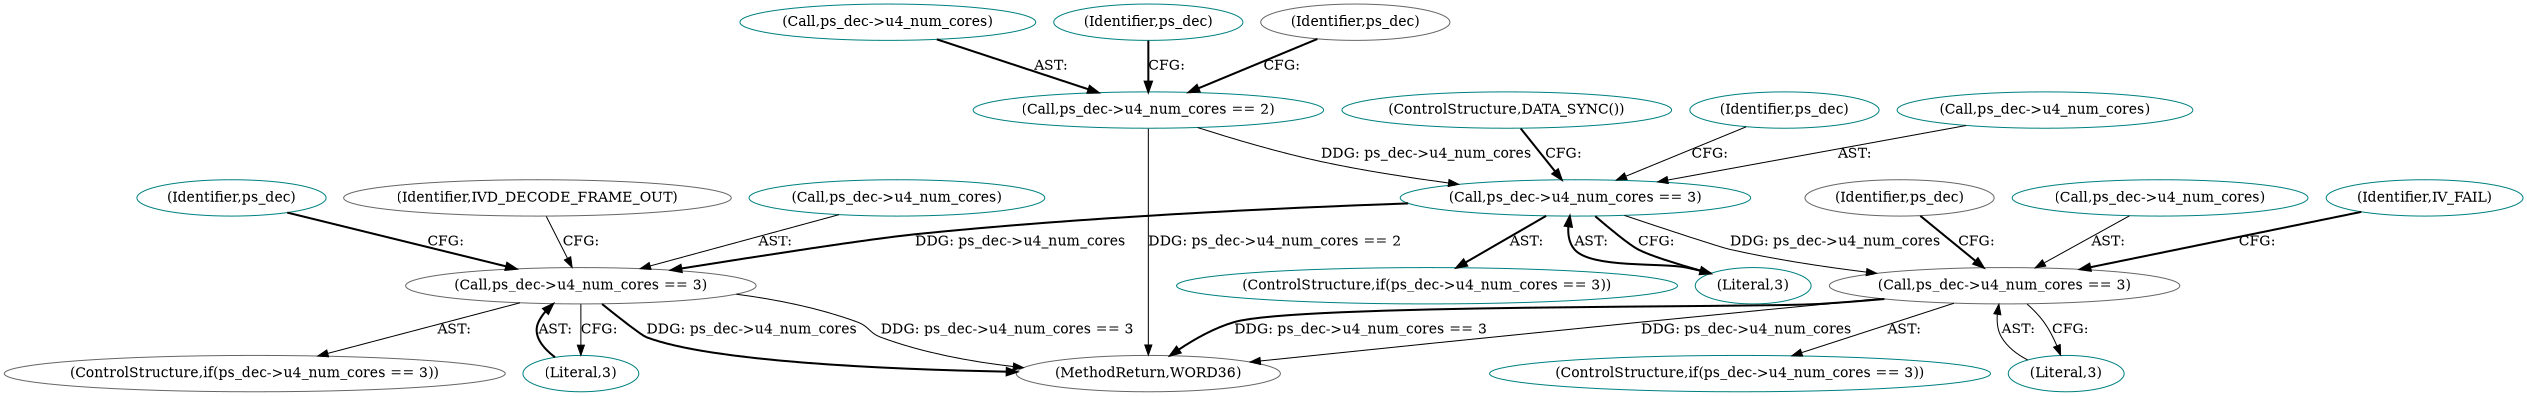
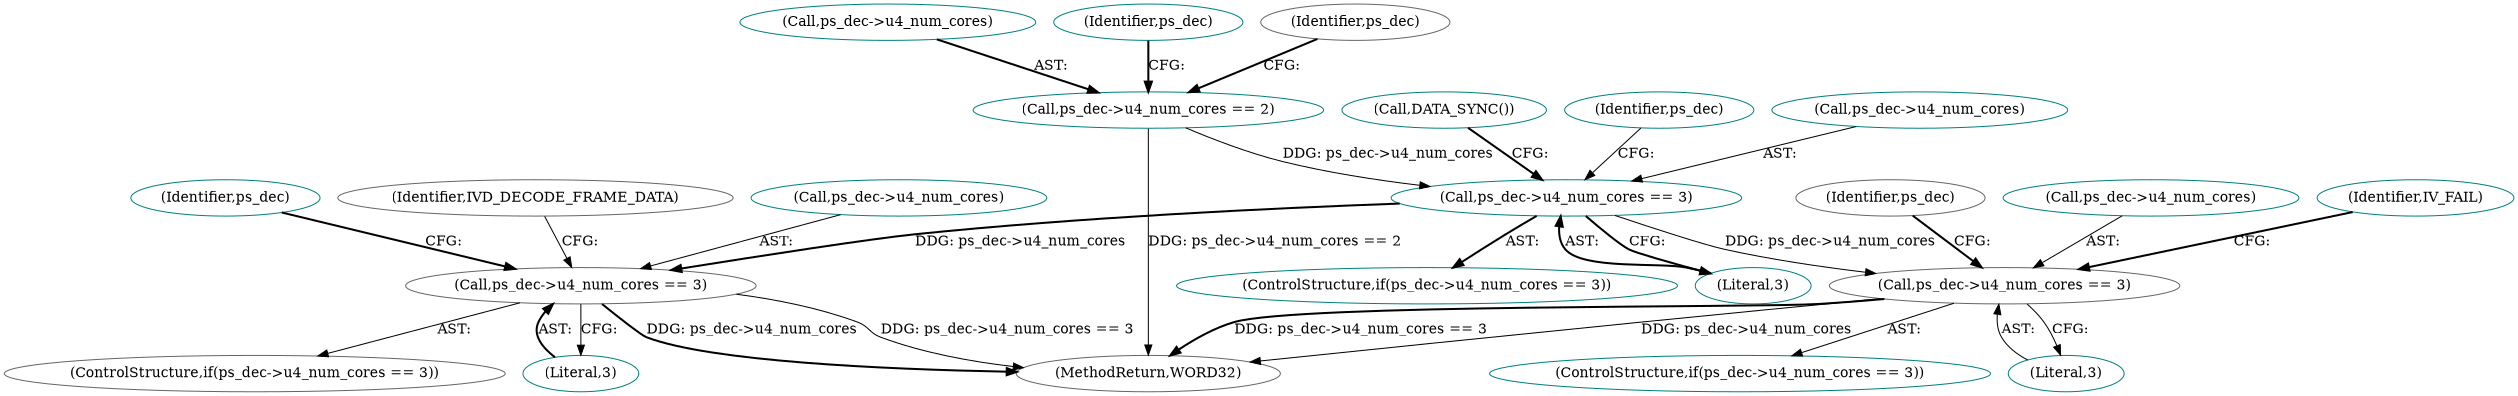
node "(ControlStructure,DATA_SYNC())": label "(ControlStructure,DATA_SYNC())" -> "(Call,DATA_SYNC())"
node "(Identifier,IVD_DECODE_FRAME_OUT)": label "(Identifier,IVD_DECODE_FRAME_OUT)" -> "(Identifier,IVD_DECODE_FRAME_DATA)"
node "(MethodReturn,WORD36)": label "(MethodReturn,WORD36)" -> "(MethodReturn,WORD32)"
